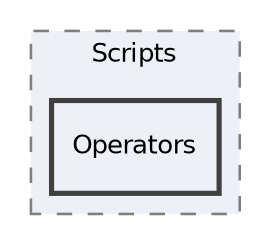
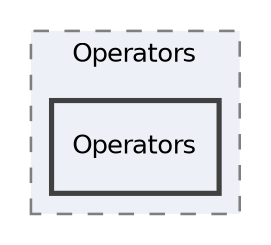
cluster "Scripts": label "Scripts" -> "Operators"
